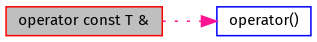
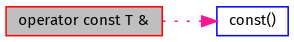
node "operator()": label "operator()" -> "const()"
